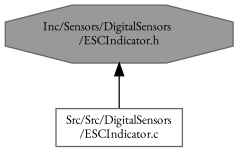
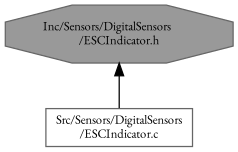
node "Src/Src/DigitalSensors /ESCIndicator.c": label "Src/Src/DigitalSensors /ESCIndicator.c" -> "Src/Sensors/DigitalSensors /ESCIndicator.c"
